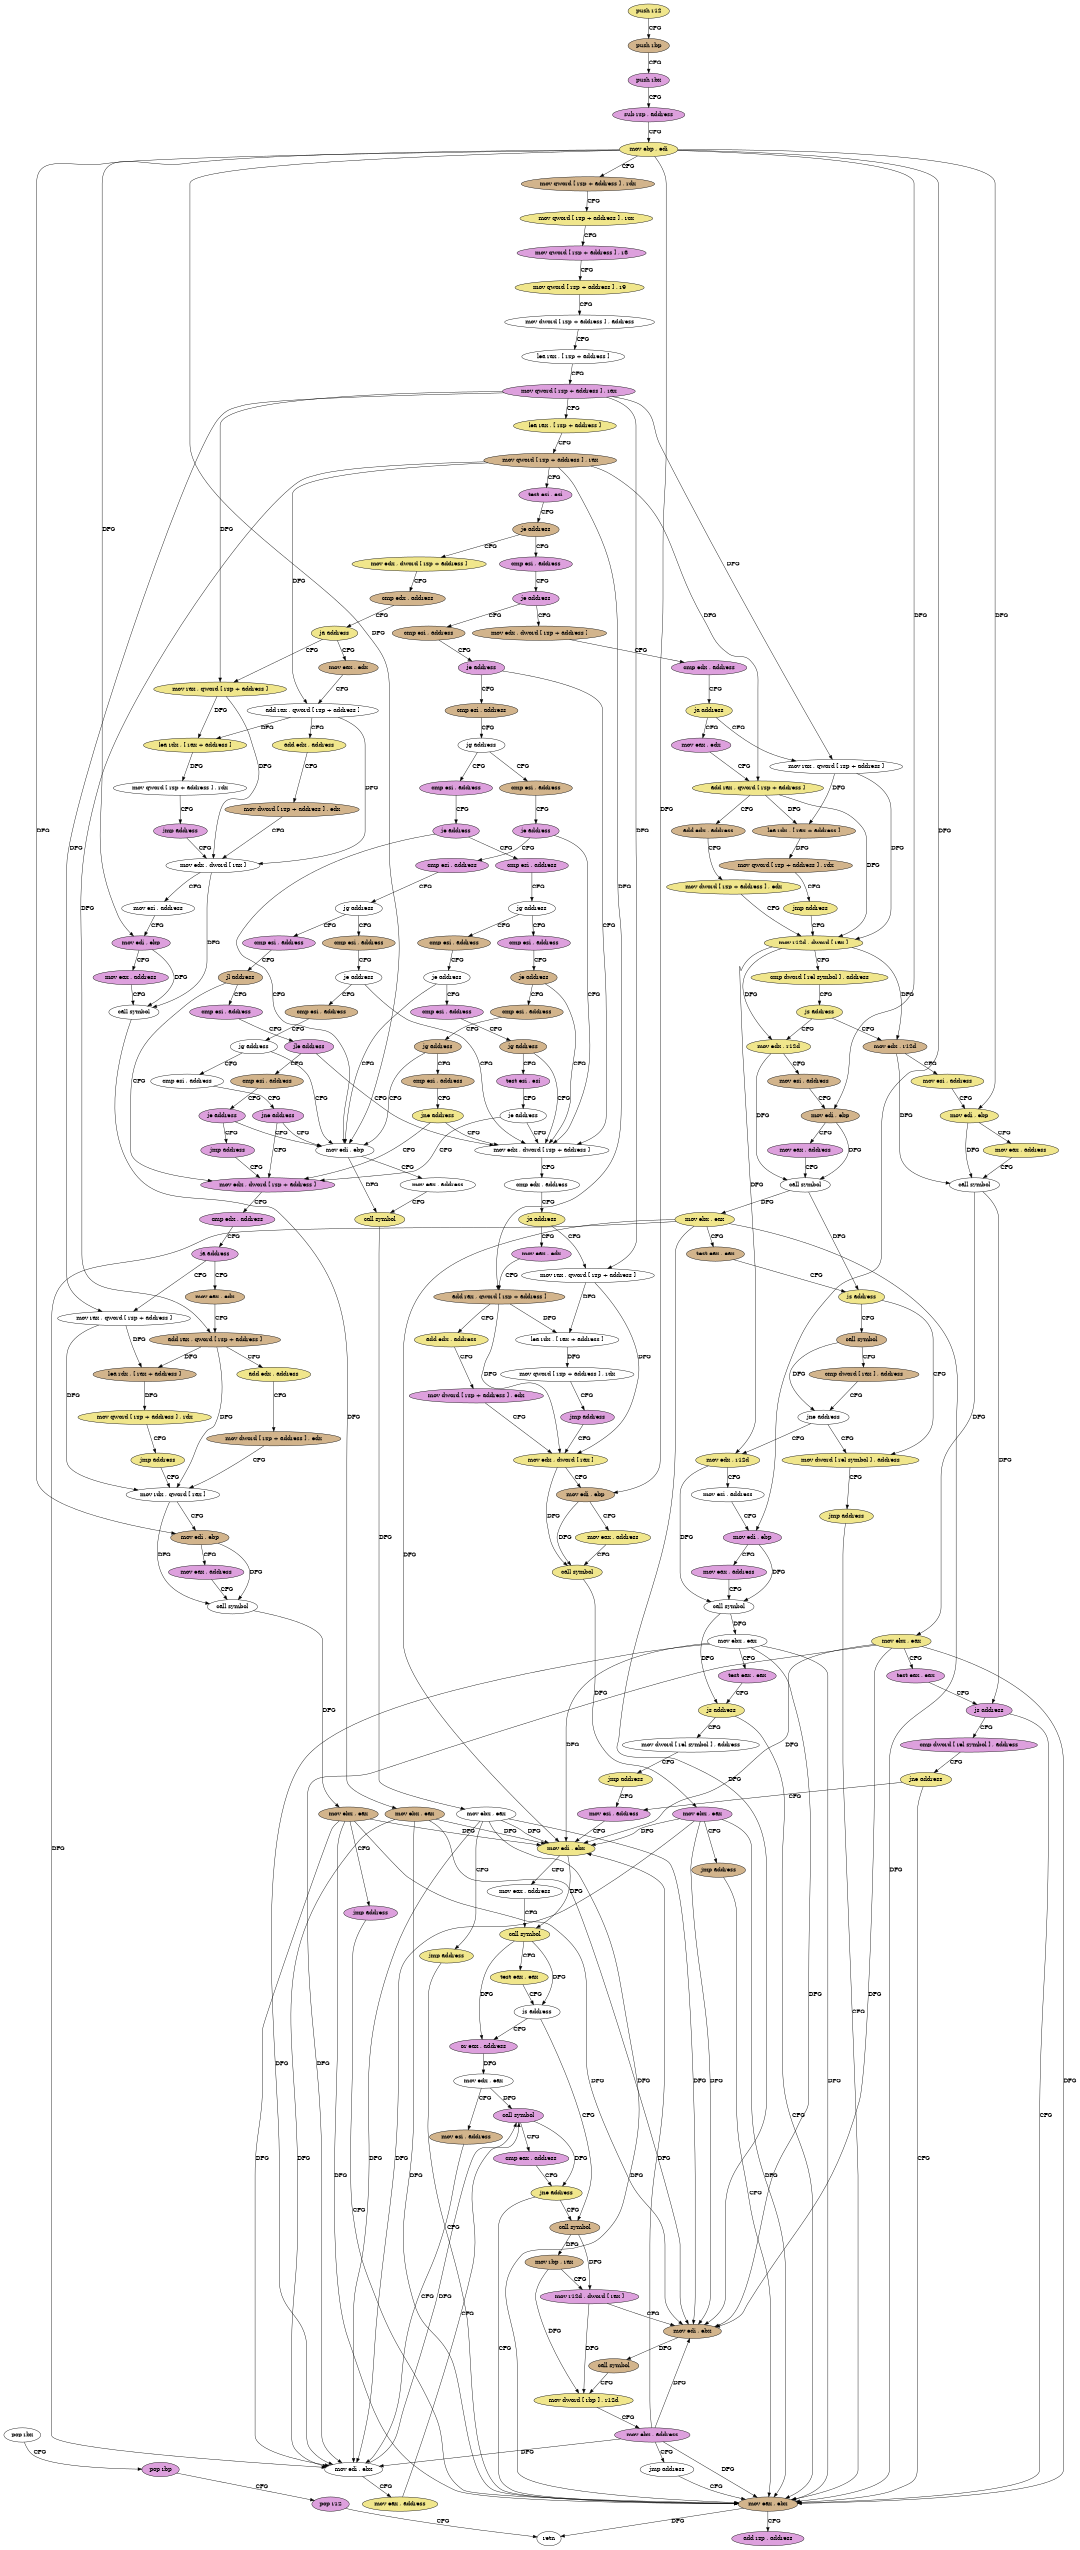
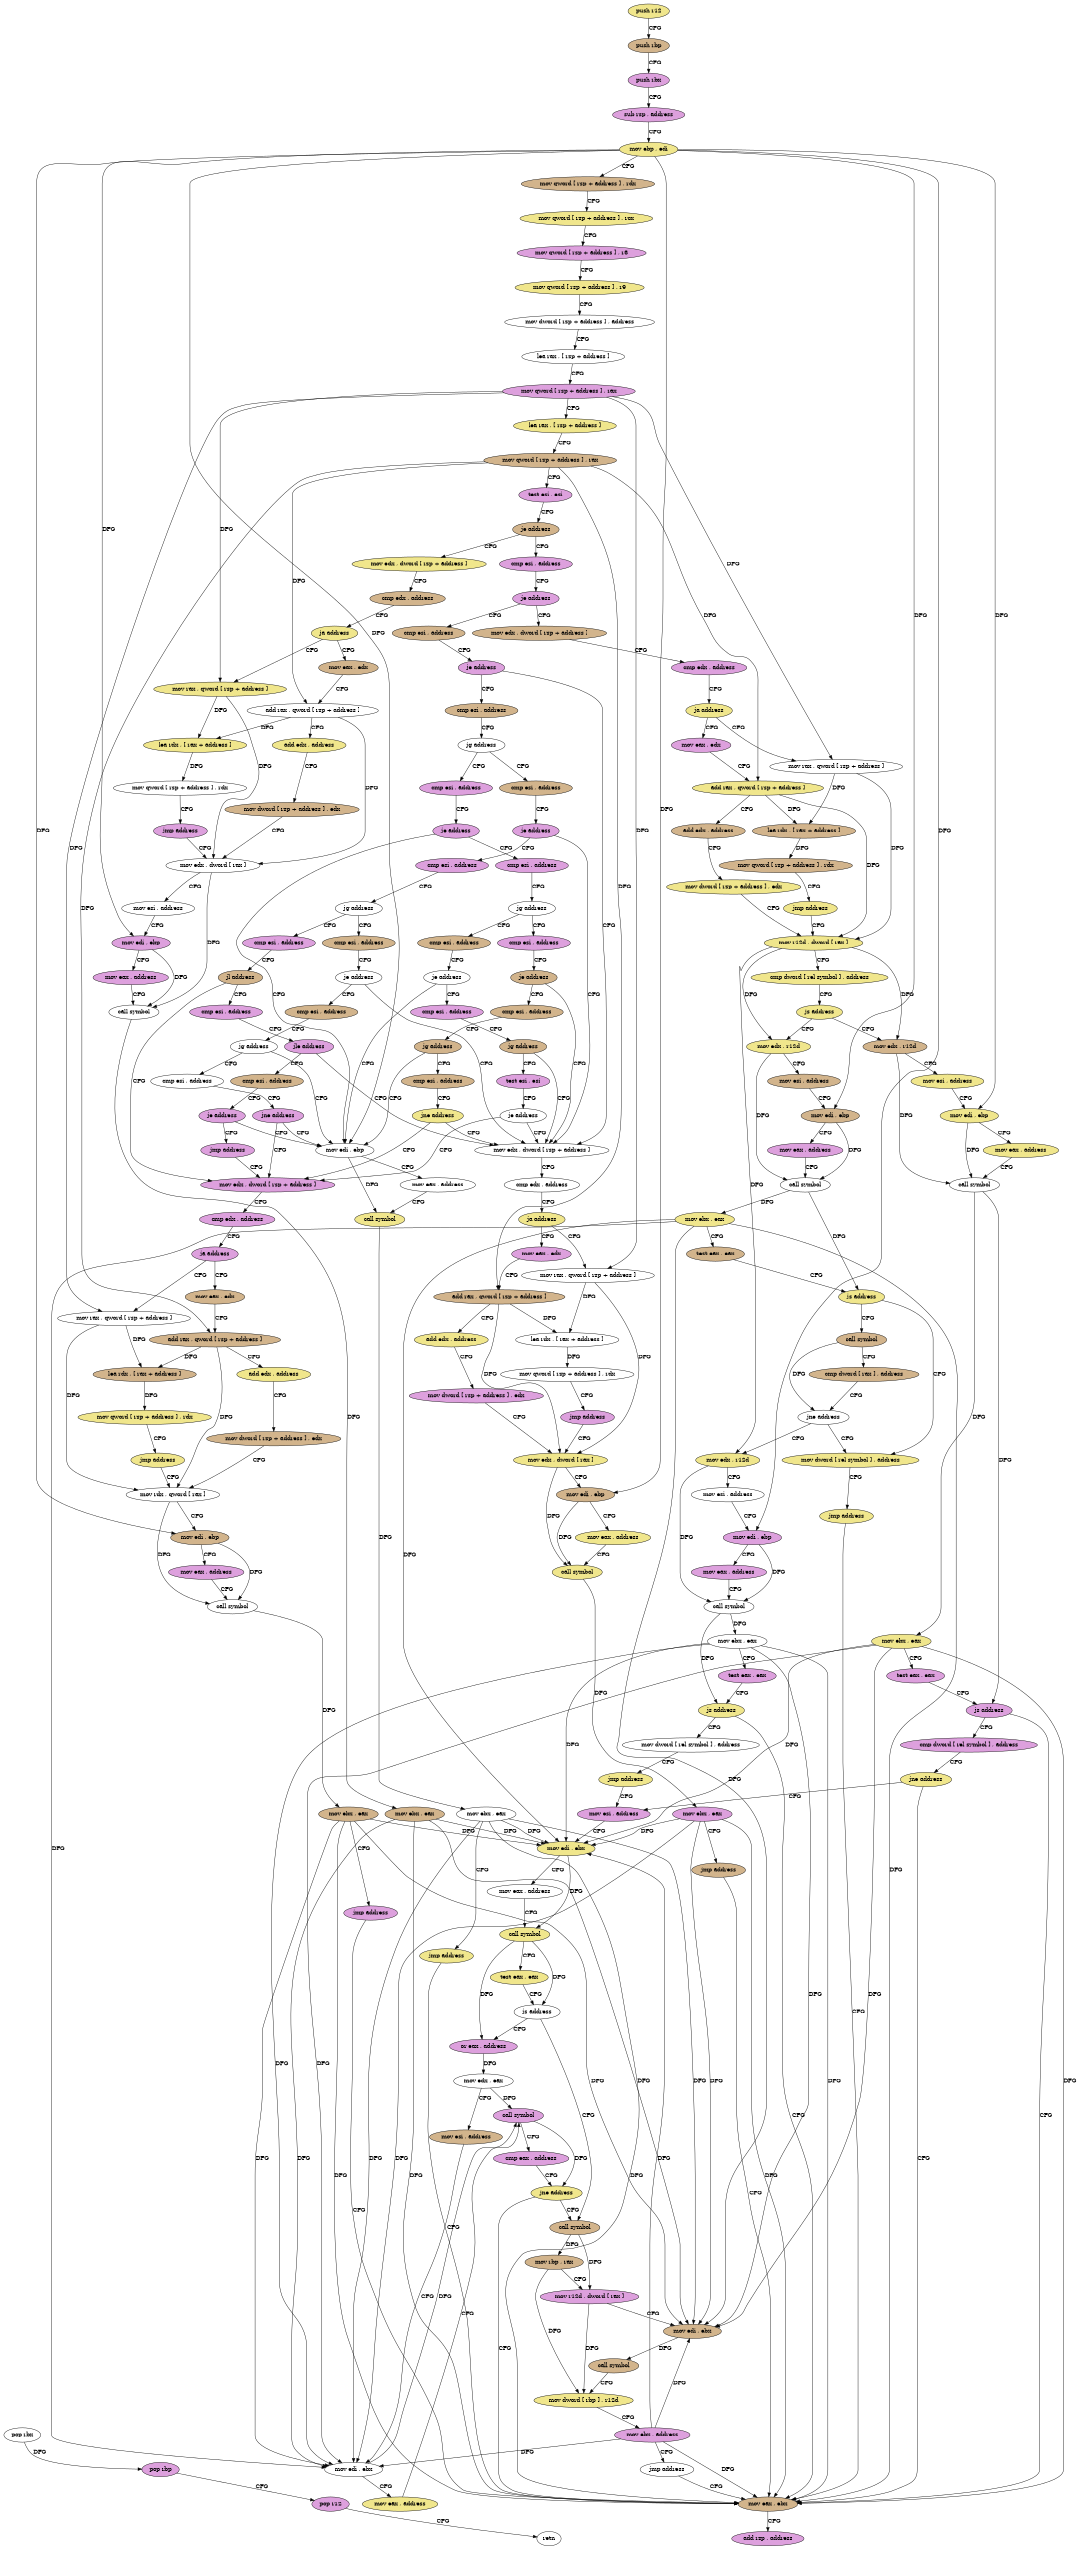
edge "pop rbx" -> "pop rbp": label "CFG" -> "DFG"
edge "mov eax , ebx" -> "retn": removed, label "DFG"
